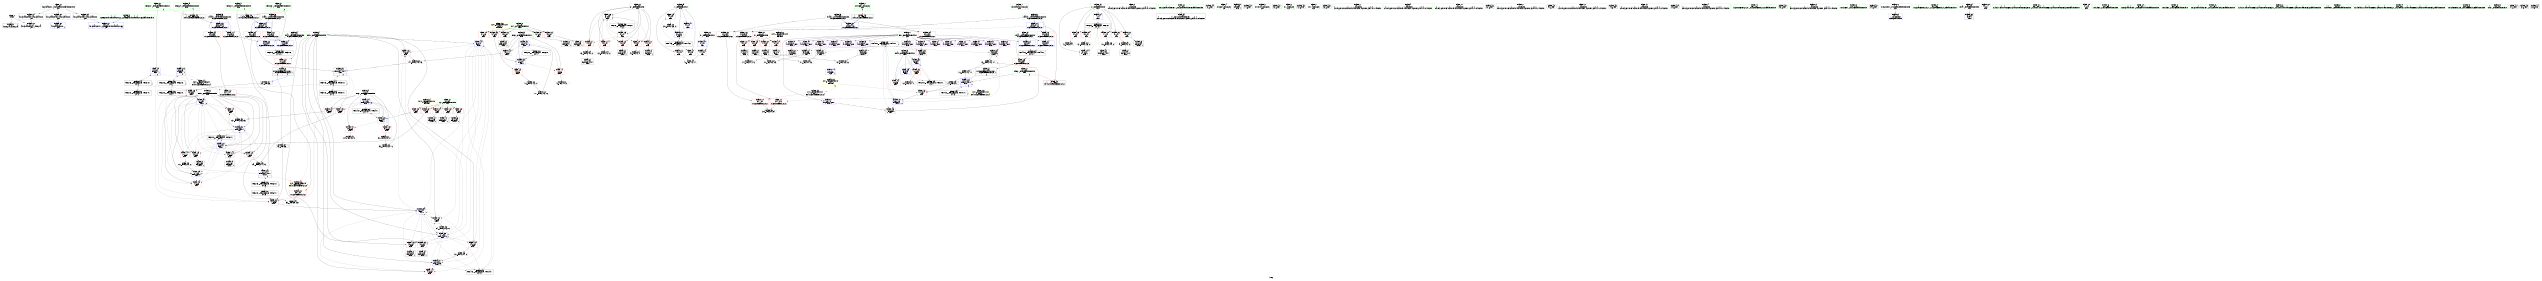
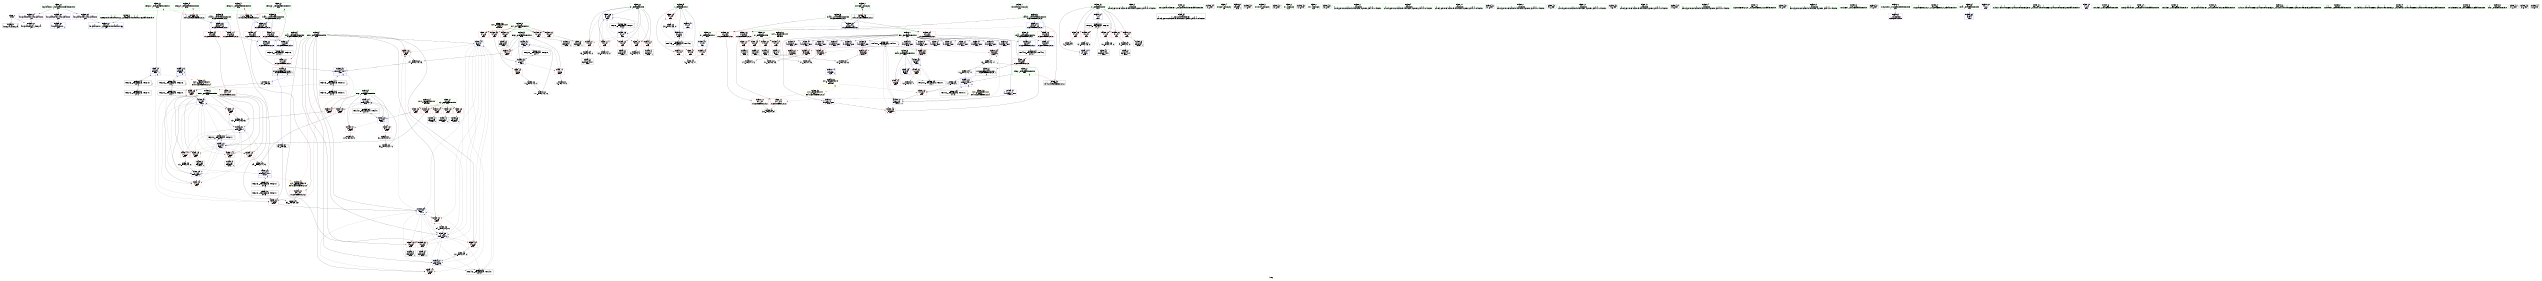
node "NodeID: 89": added
